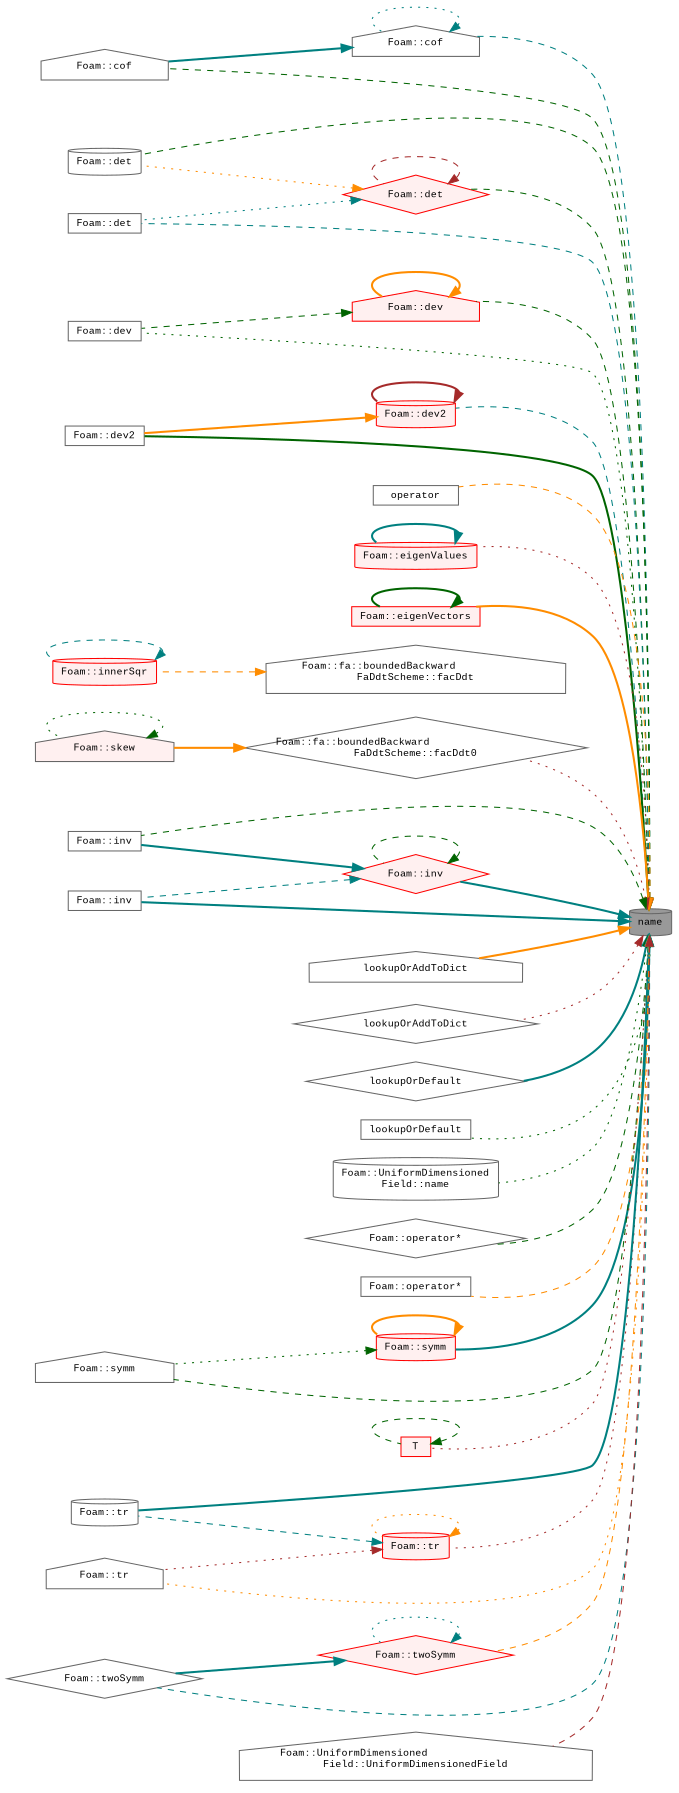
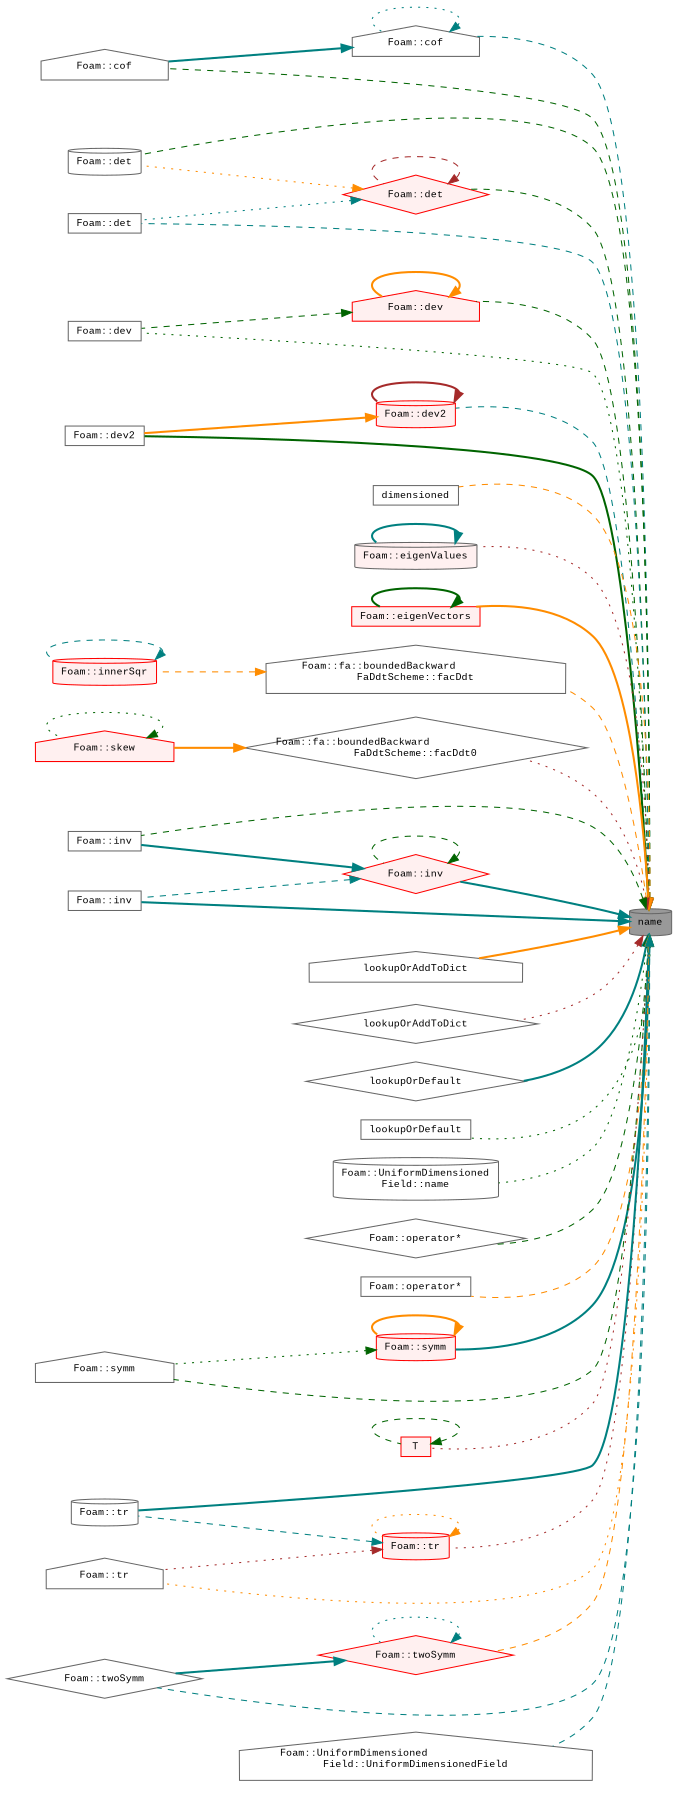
node "operator": label "operator" -> "dimensioned"
node "Foam::eigenValues": color red -> grey40
node "Foam::skew": color grey40 -> red
edge "Foam::fa::boundedBackward FaDdtScheme::facDdt" -> "name": added
edge "Foam::UniformDimensioned Field::UniformDimensionedField" -> "name": color brown -> teal
